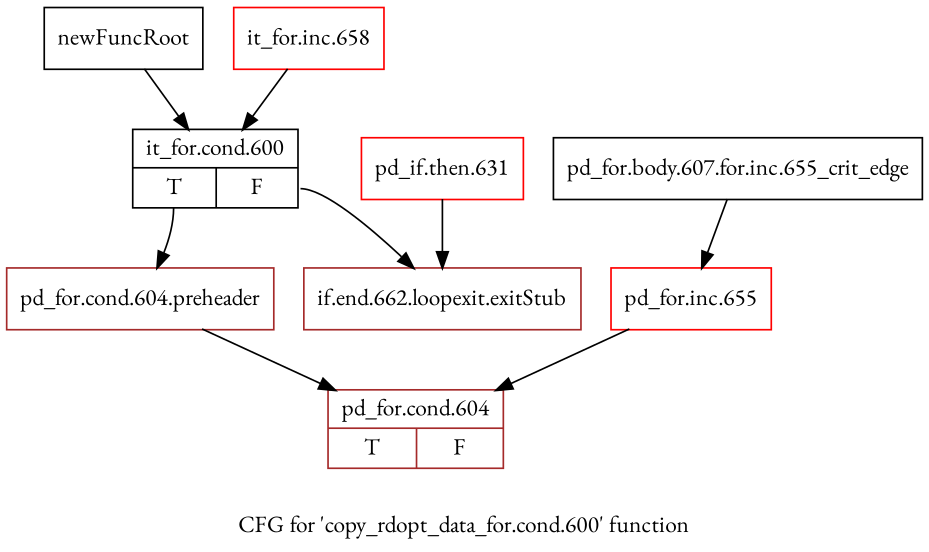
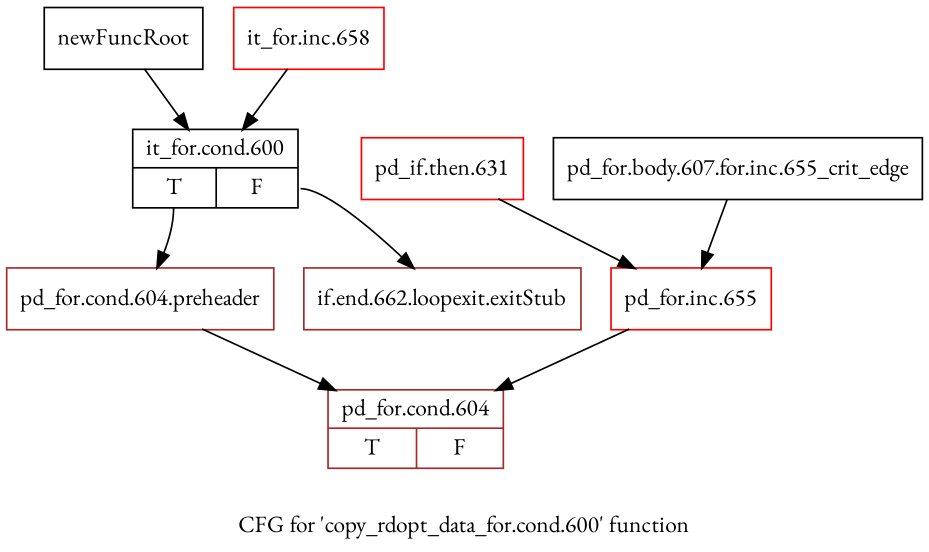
edge "pd_if.then.631" -> "if.end.662.loopexit.exitStub": now "pd_if.then.631" -> "pd_for.inc.655"
